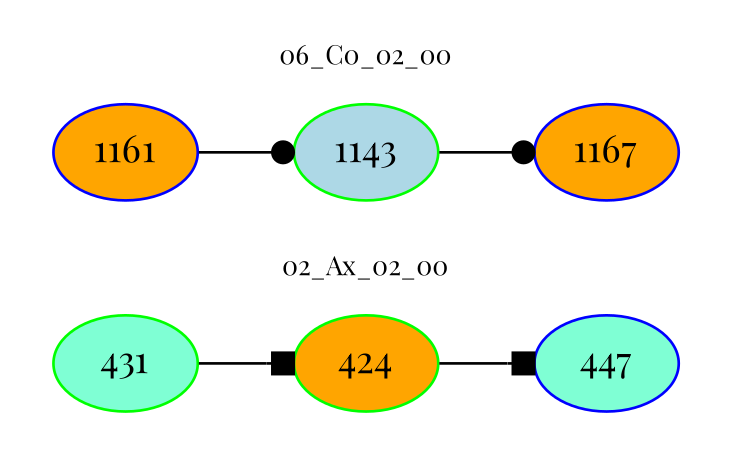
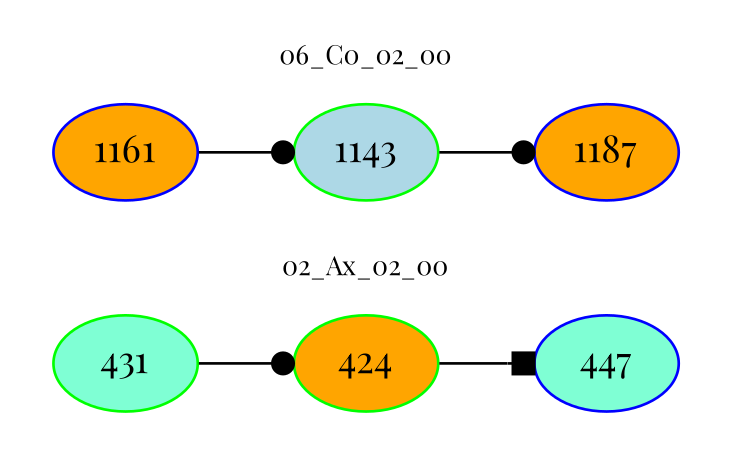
node "1167": label "1167" -> "1187"
edge "431" -> "424": arrowhead box -> dot
